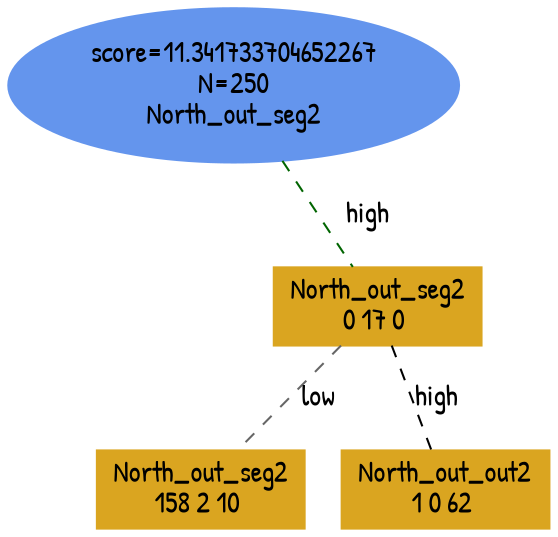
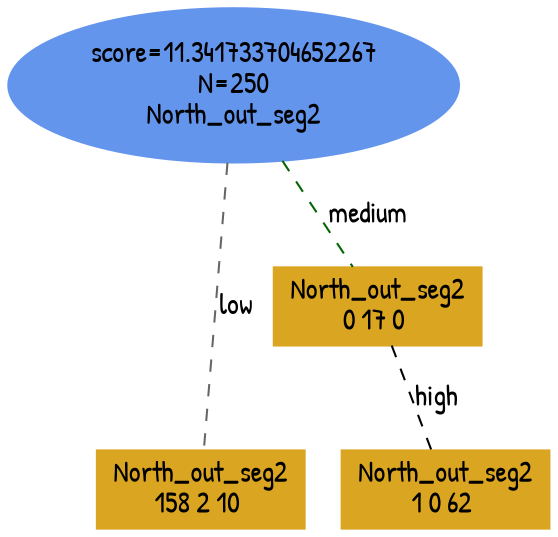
edge "score=11.341733704652267 N=250 North_out_seg2" -- "North_out_seg2 0 17 0": label "high" -> "medium"
edge "North_out_seg2 0 17 0" -- "North_out_seg2 158 2 10": now "score=11.341733704652267 N=250 North_out_seg2" -- "North_out_seg2 158 2 10"
node "North_out_out2 1 0 62": label "North_out_out2 1 0 62" -> "North_out_seg2 1 0 62"
